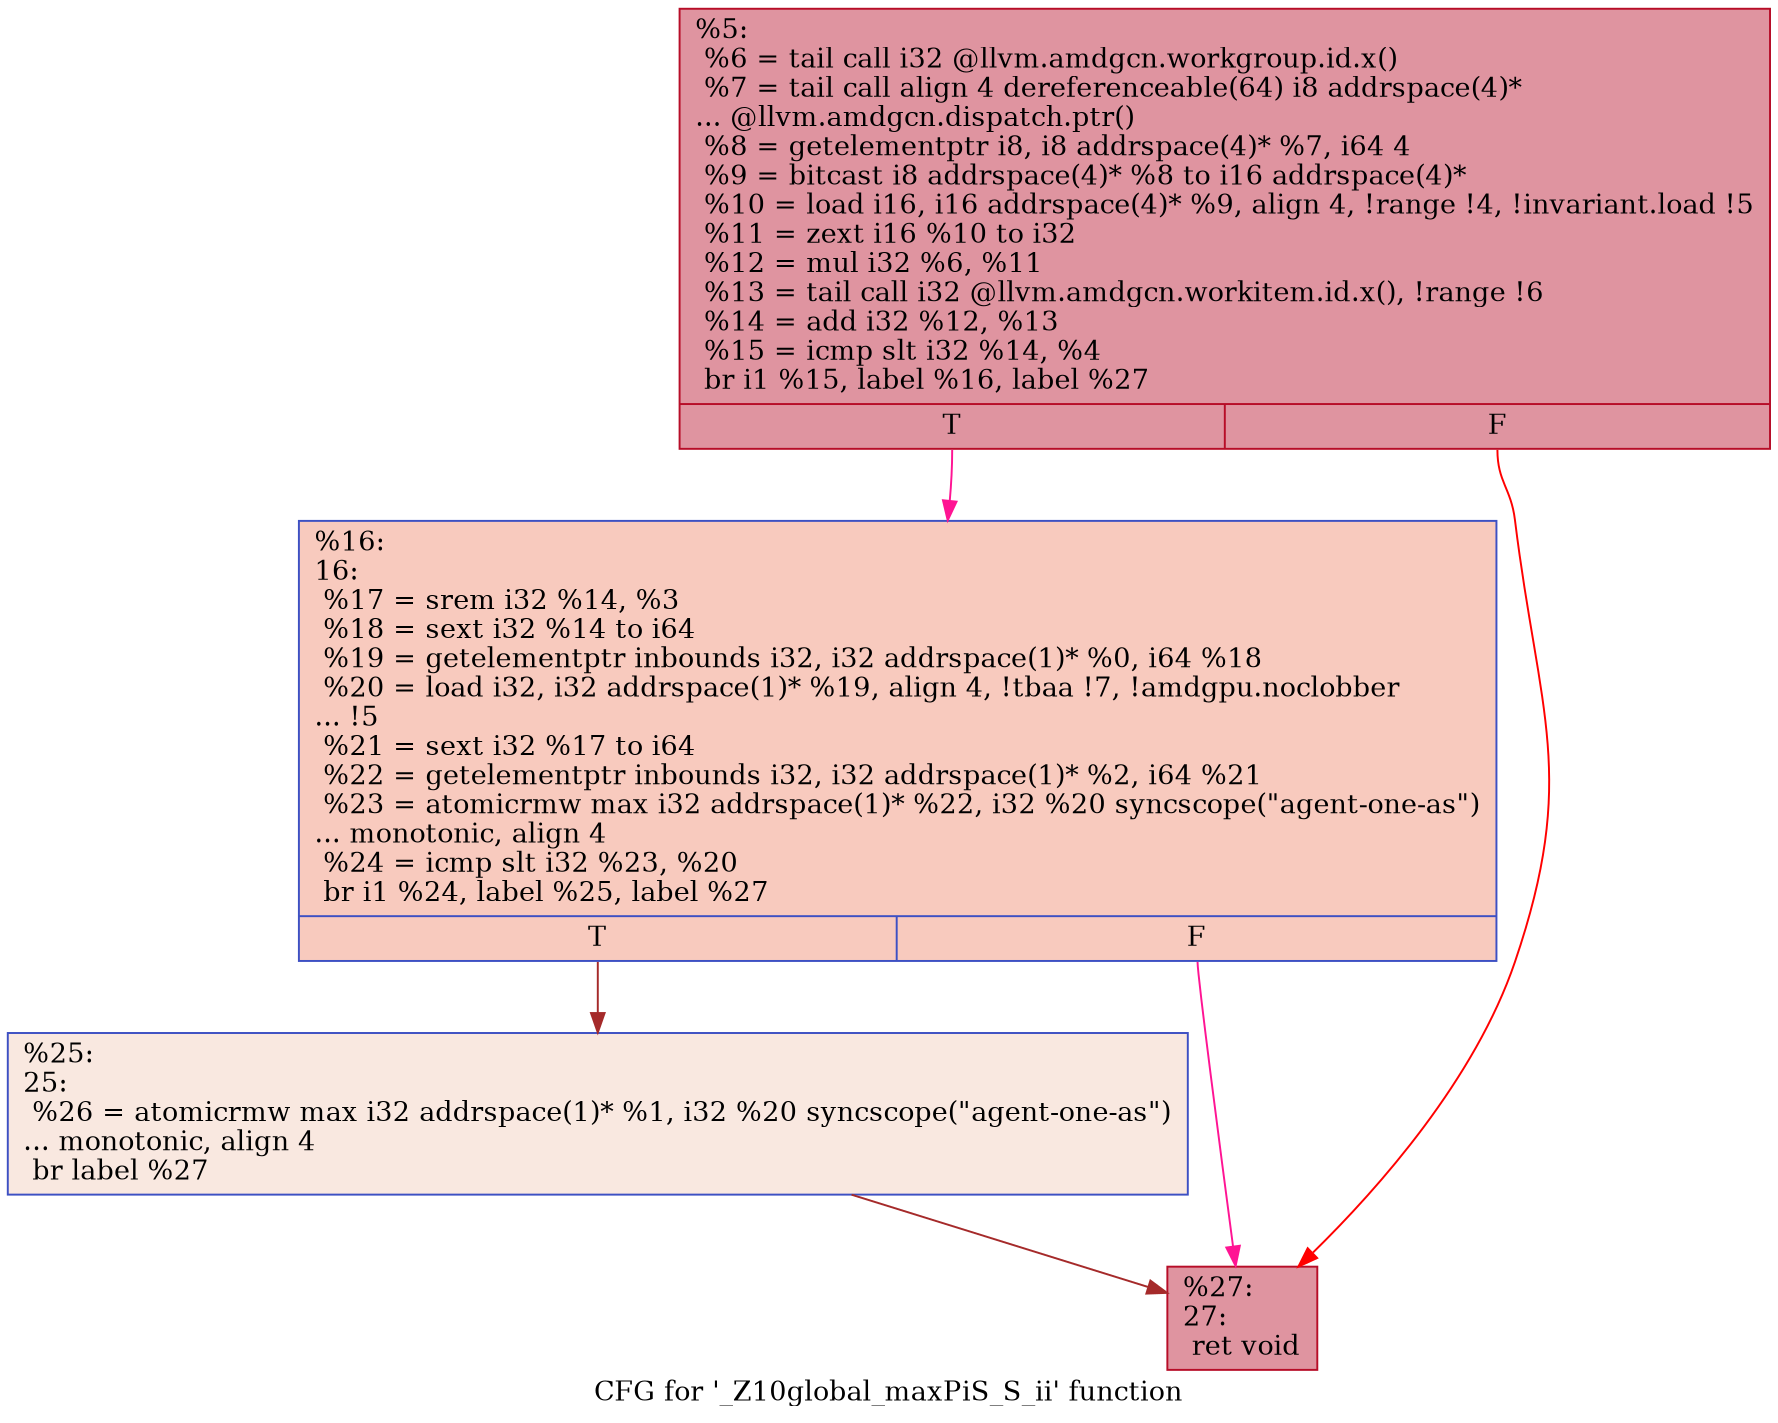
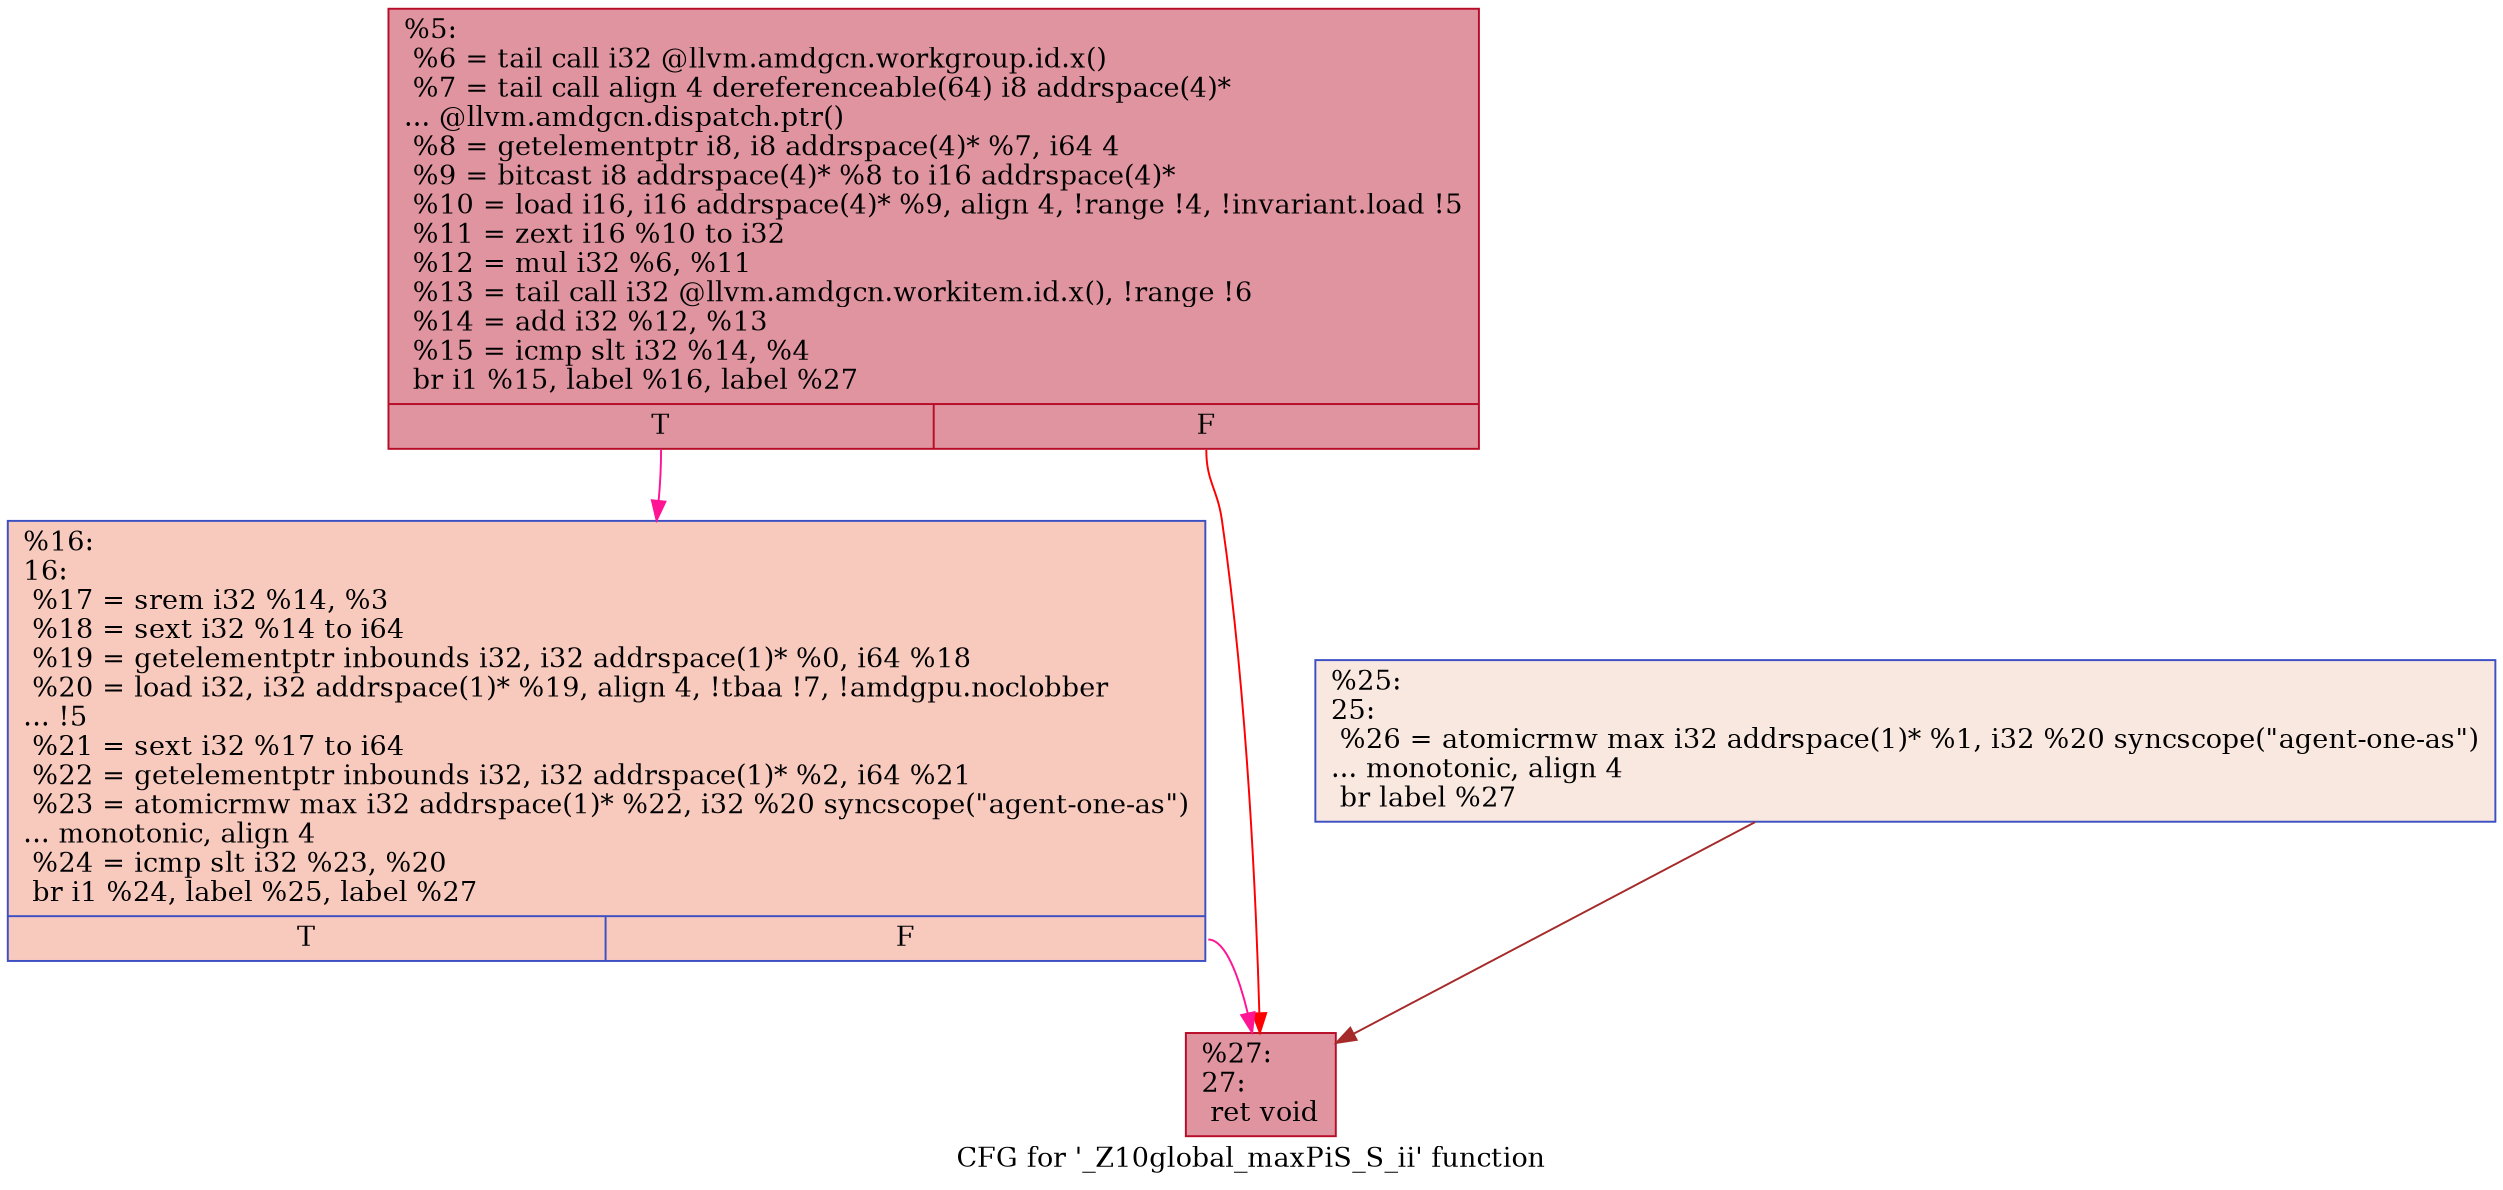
edge "%16:" -> "%25:": removed
